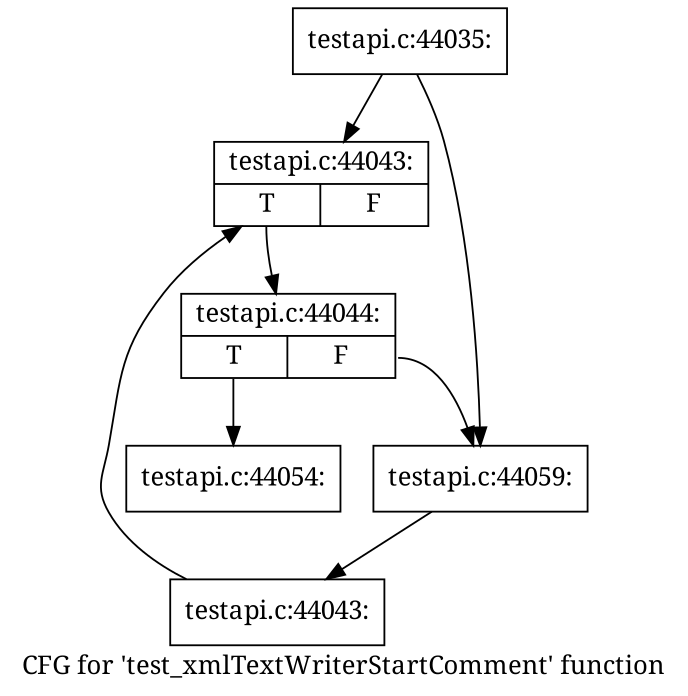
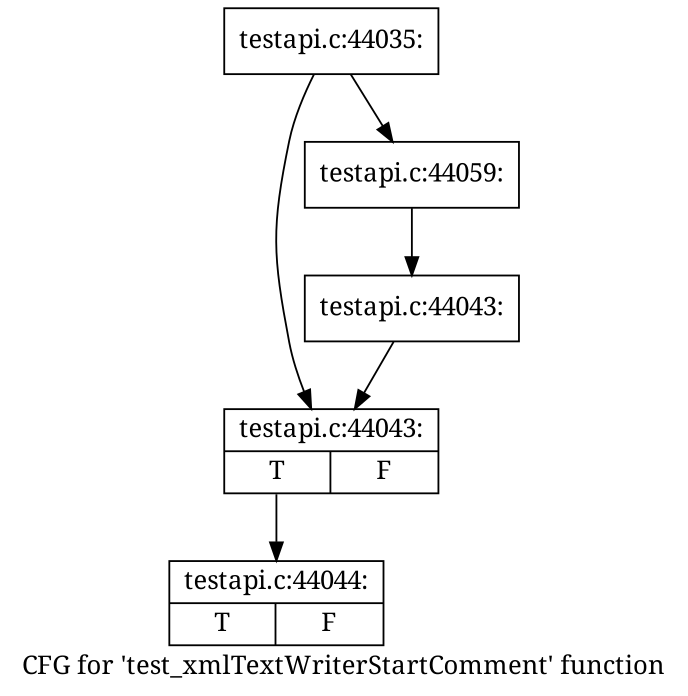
edge "testapi.c:44044:" -> "testapi.c:44059:": removed
node "testapi.c:44054:": removed
